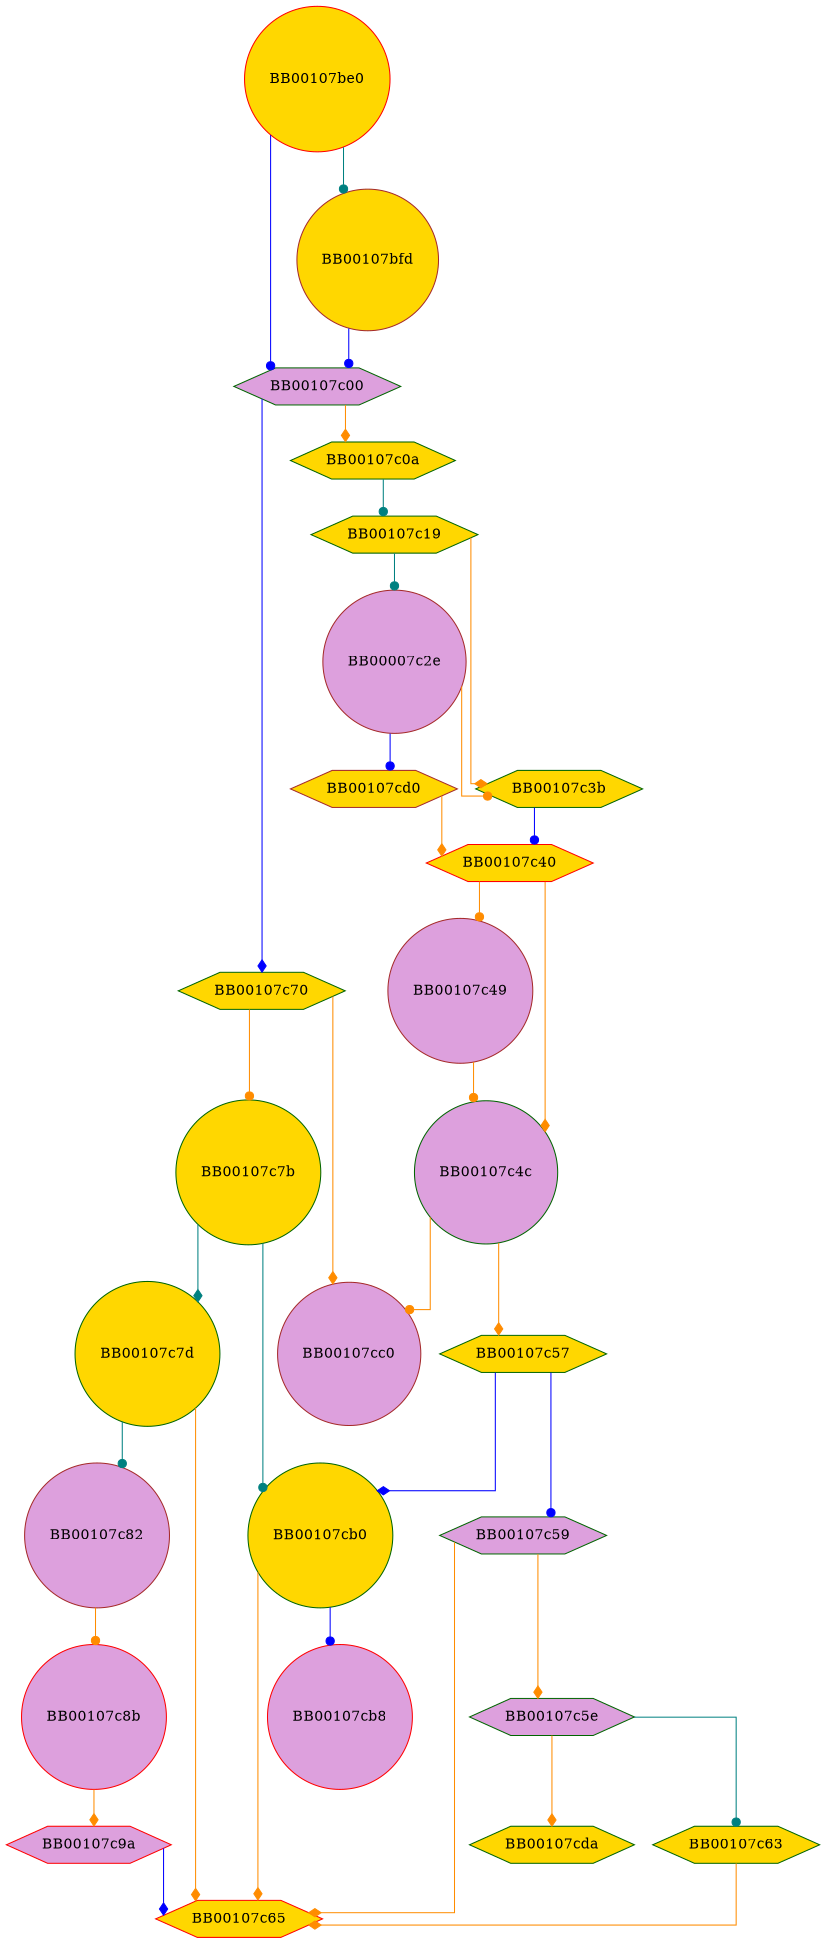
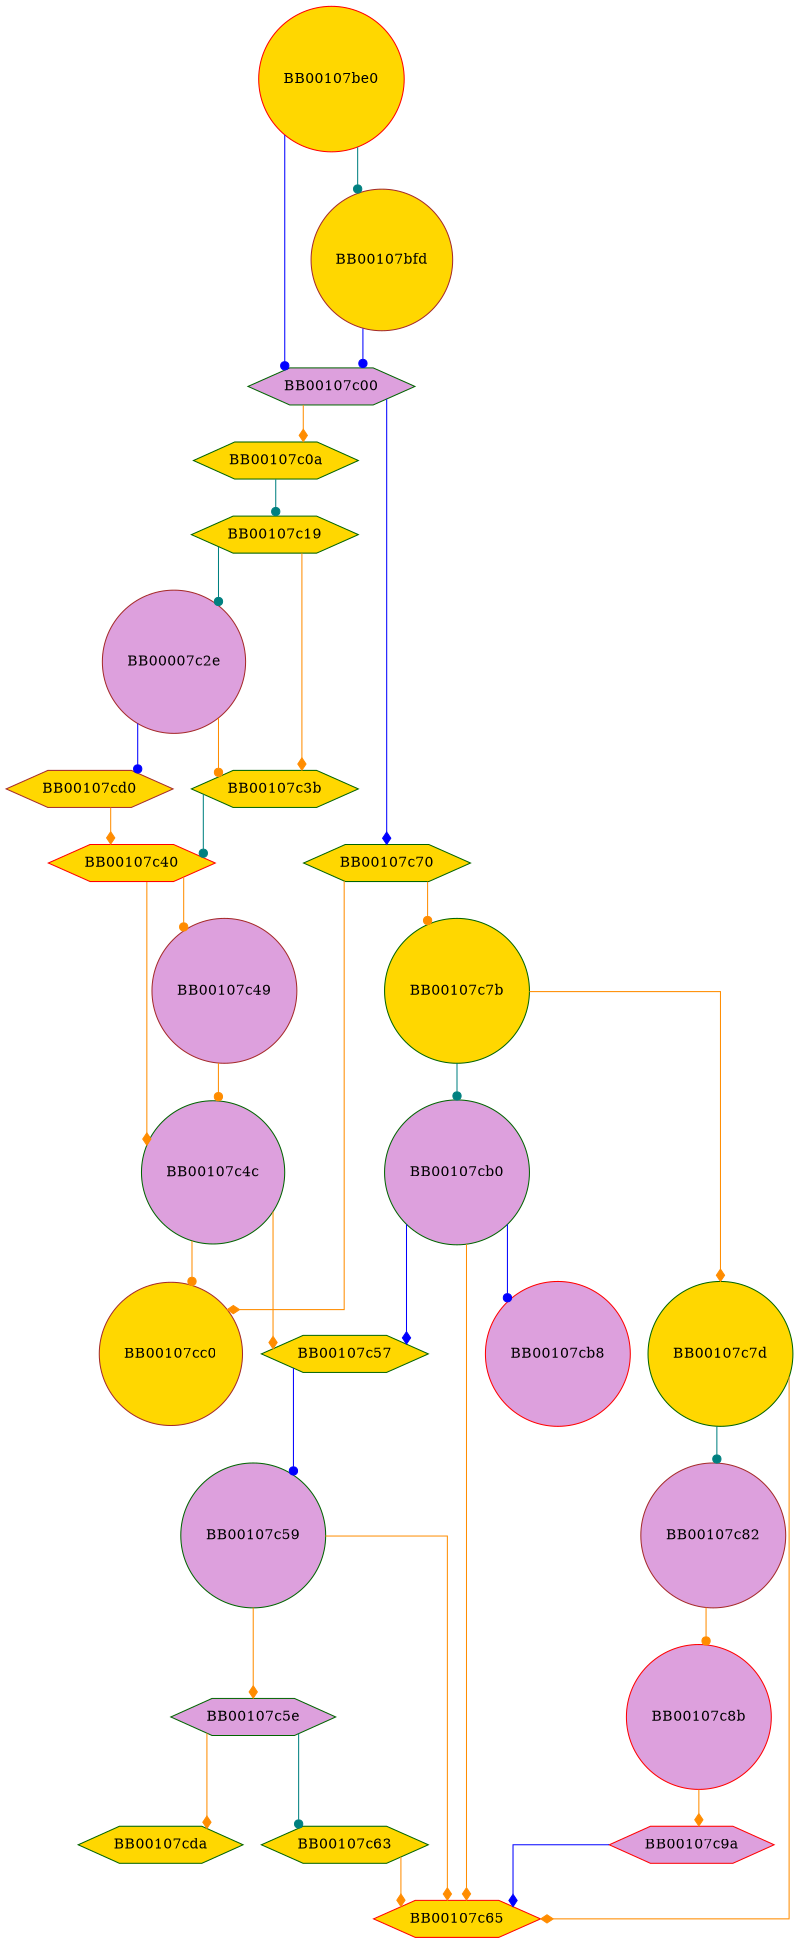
edge "BB00107c3b" -> "BB00107c40": color blue -> teal
edge "BB00107c7b" -> "BB00107c7d": color teal -> darkorange
node "BB00107cc0": fillcolor plum -> gold
edge "BB00107c57" -> "BB00107cb0": reversed
node "BB00107cb0": fillcolor gold -> plum
node "BB00107c59": shape hexagon -> circle
